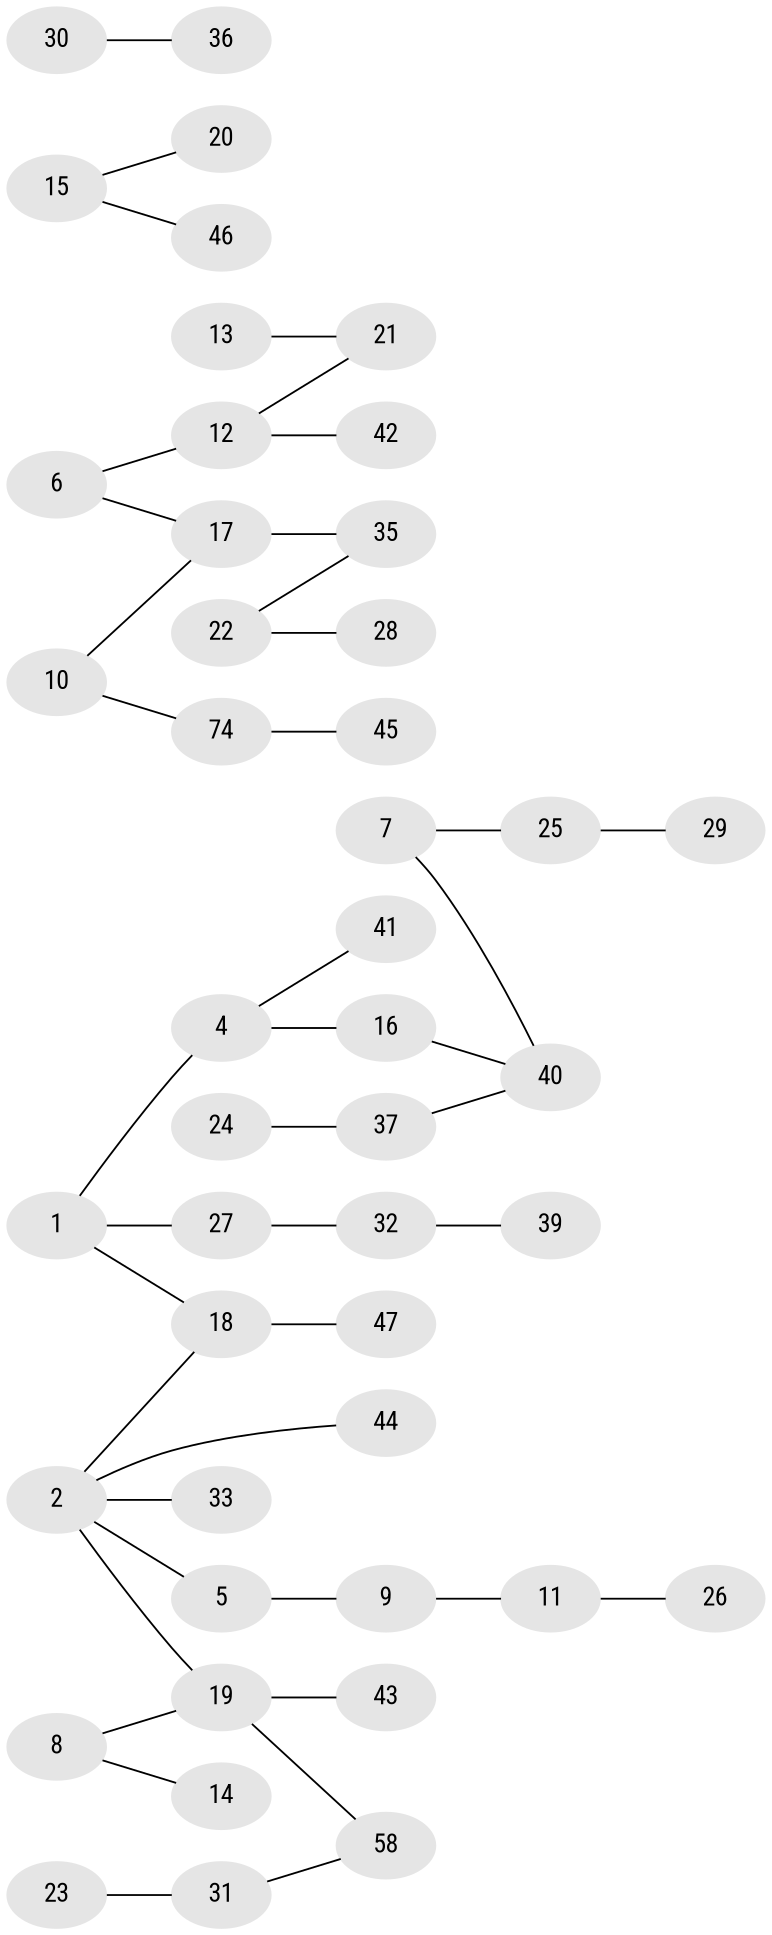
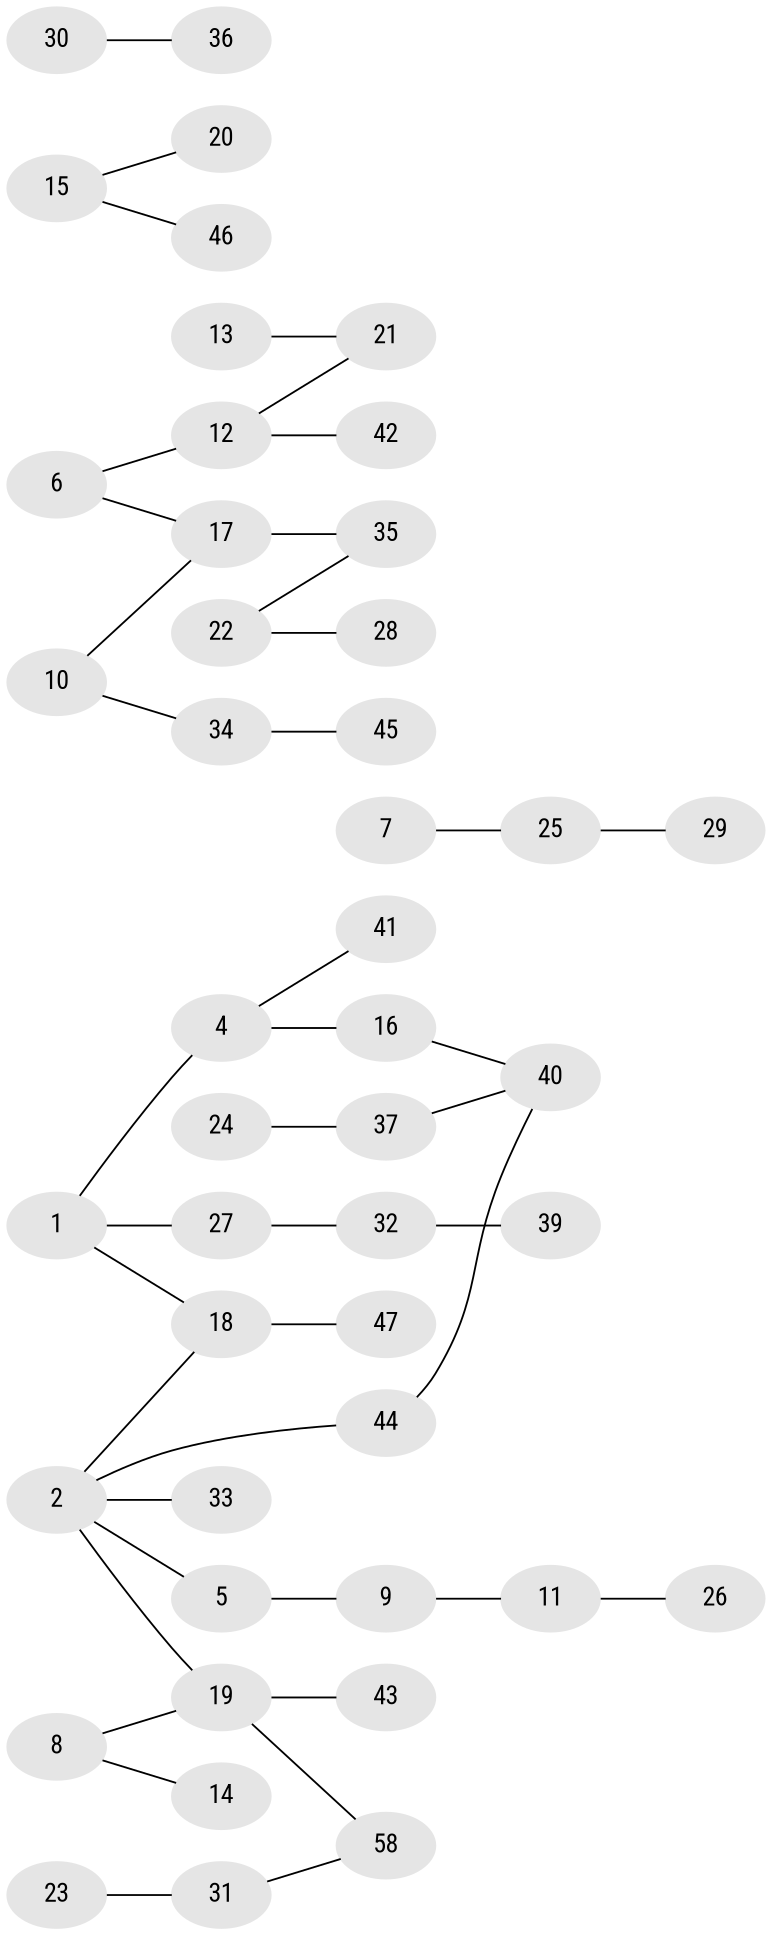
node "74": label "74" -> "34"
edge "7" -- "40": now "44" -- "40"
